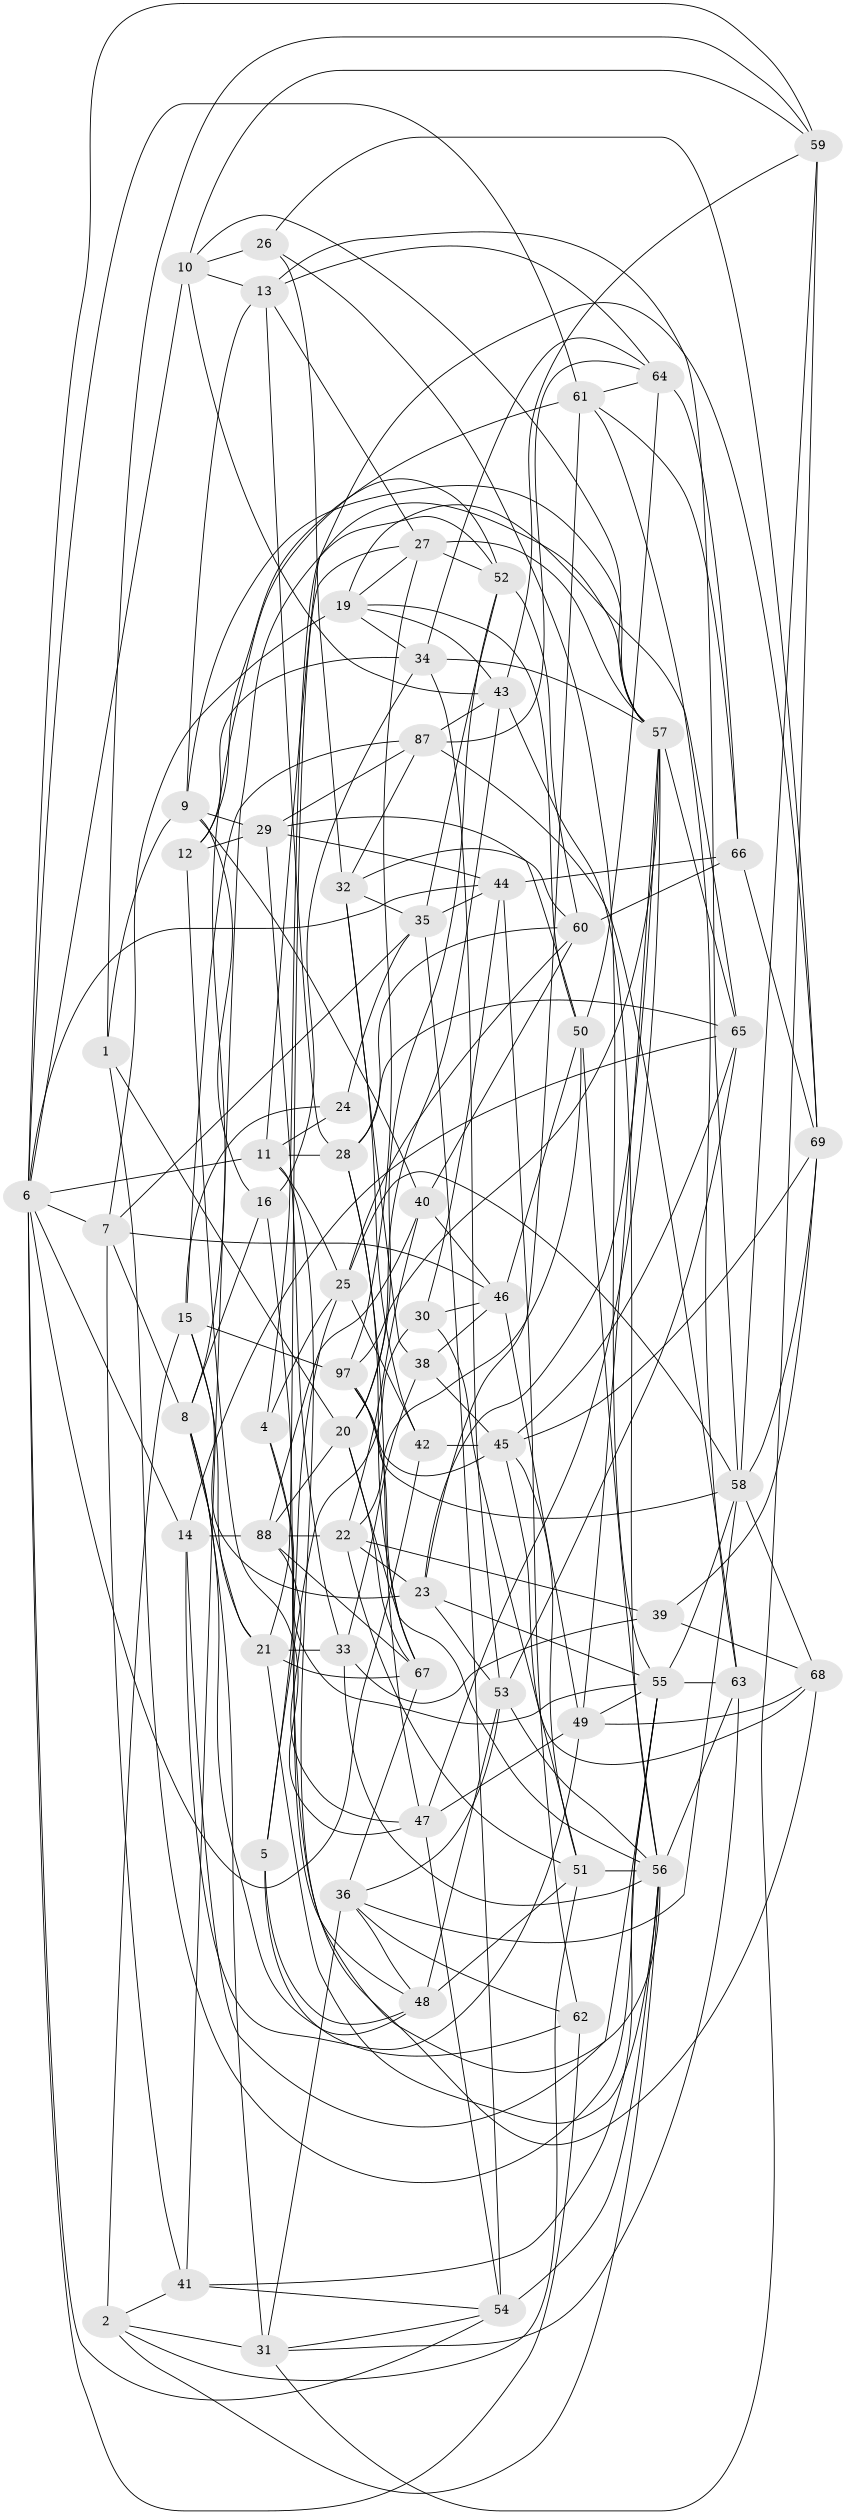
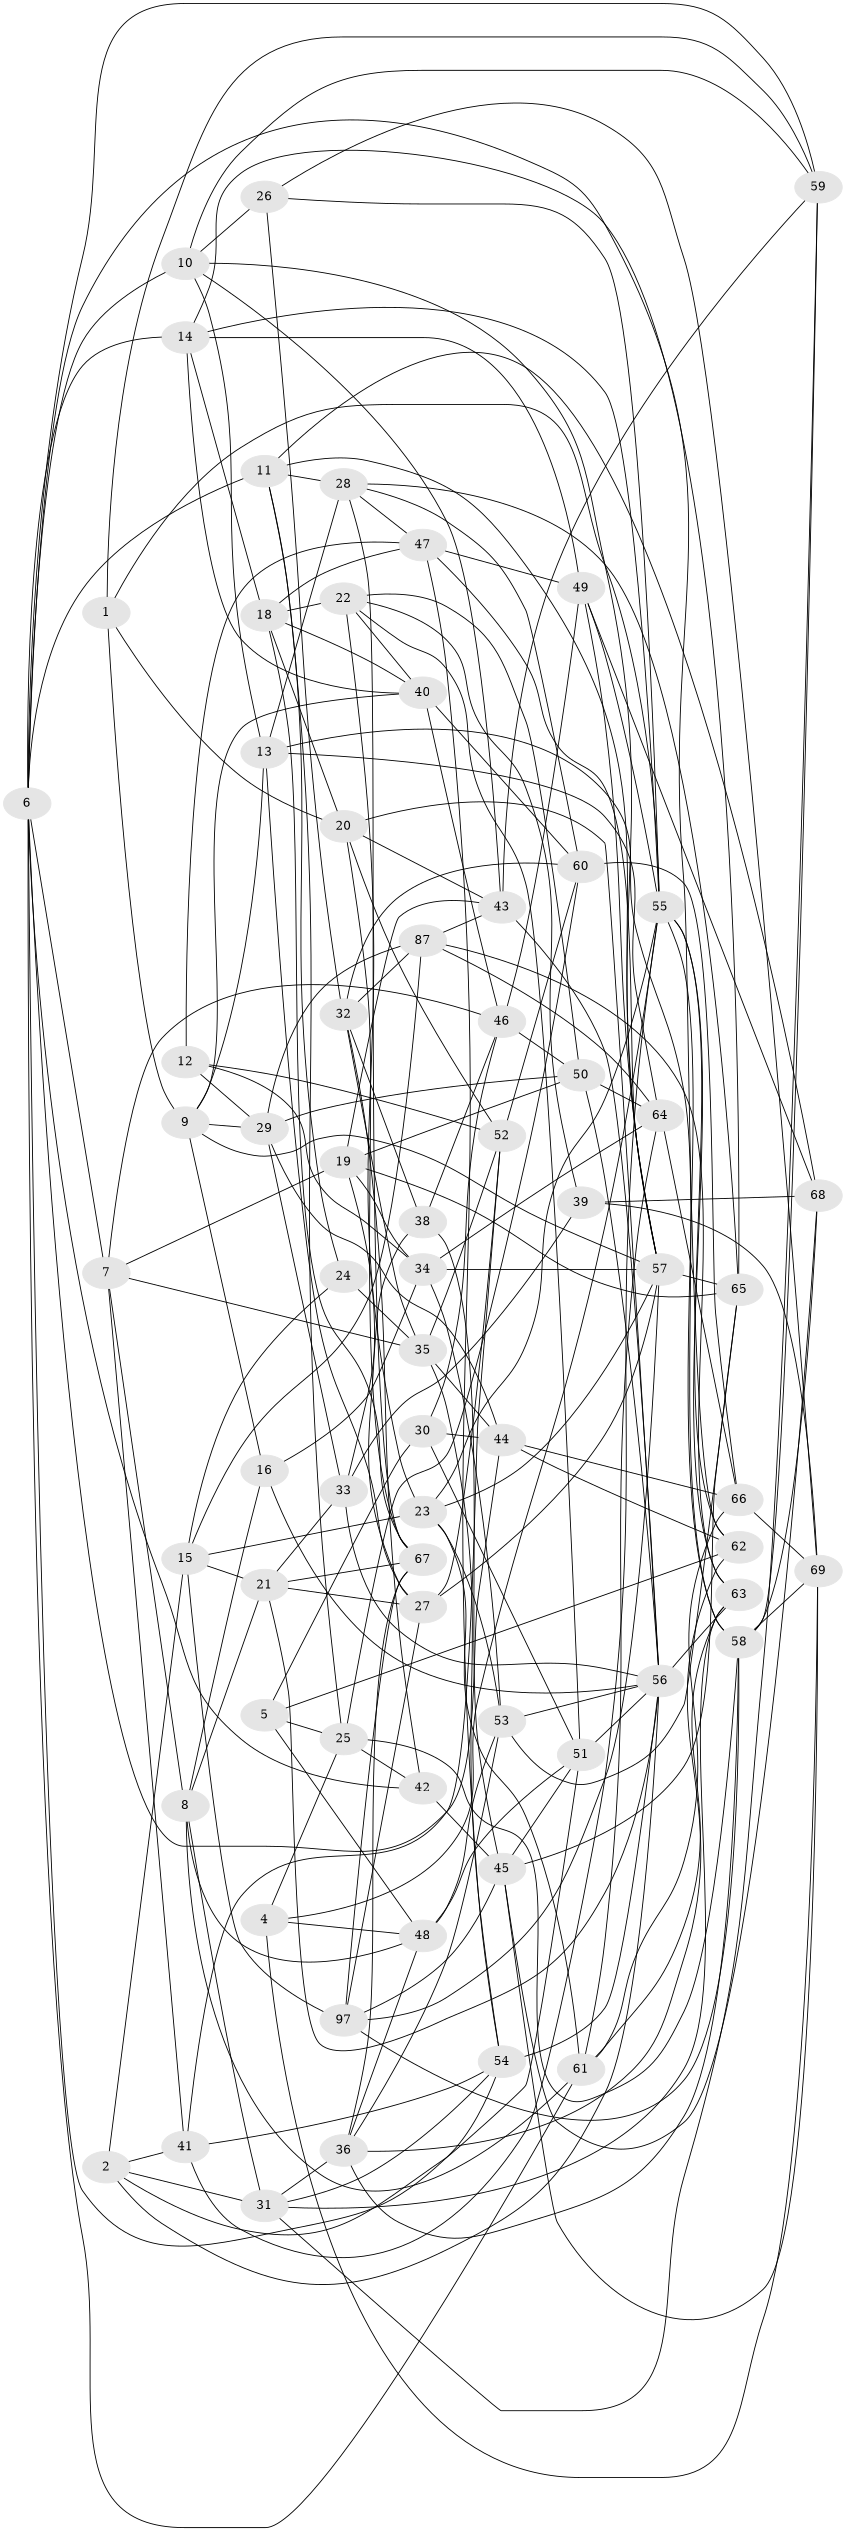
edge "14" -- "40": added
edge "55" -- "62": added
node "88": label "88" -> "18"
